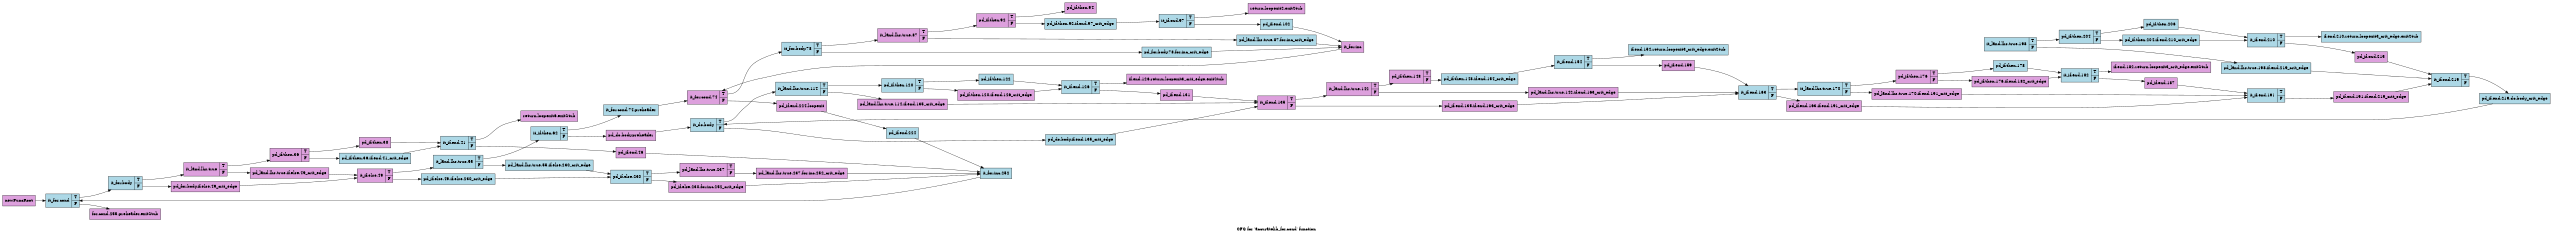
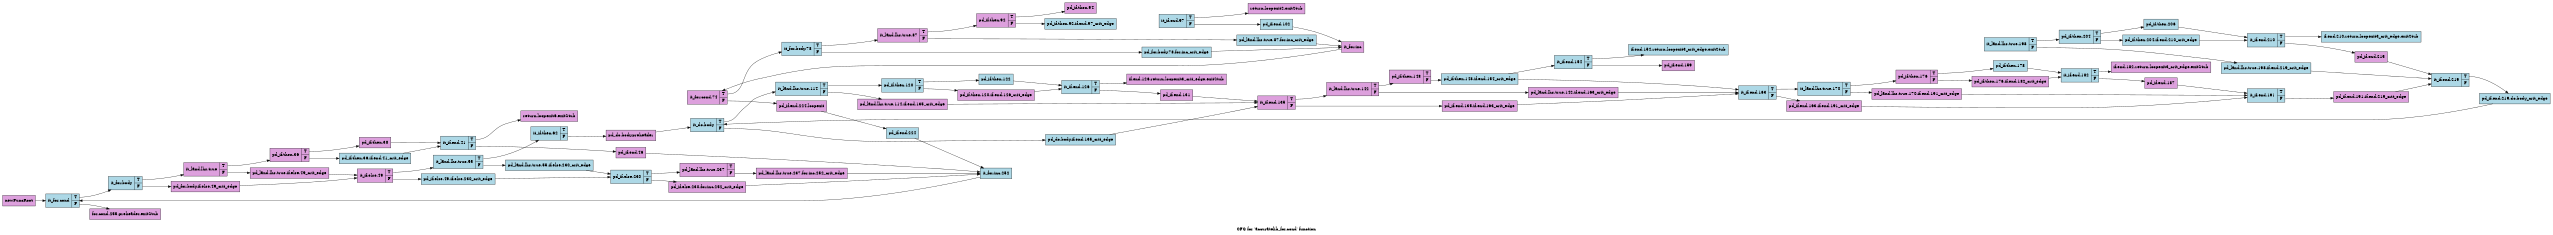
edge "pd_if.then.92.if.end.97_crit_edge" -> "it_if.end.97": removed
edge "pd_if.end.159" -> "it_if.end.163": now "pd_if.then.148.if.end.154_crit_edge" -> "it_if.end.163"
node "it_for.cond.74.preheader": removed
